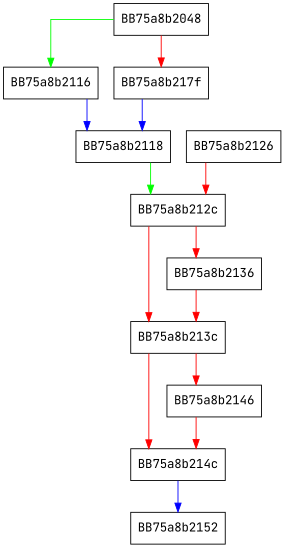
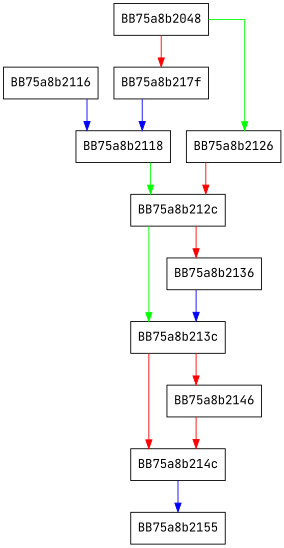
edge "BB75a8b2048" -> "BB75a8b2116": now "BB75a8b2048" -> "BB75a8b2126"
edge "BB75a8b212c" -> "BB75a8b213c": color red -> green
edge "BB75a8b2136" -> "BB75a8b213c": color red -> blue
node "BB75a8b2152": label "BB75a8b2152" -> "BB75a8b2155"
